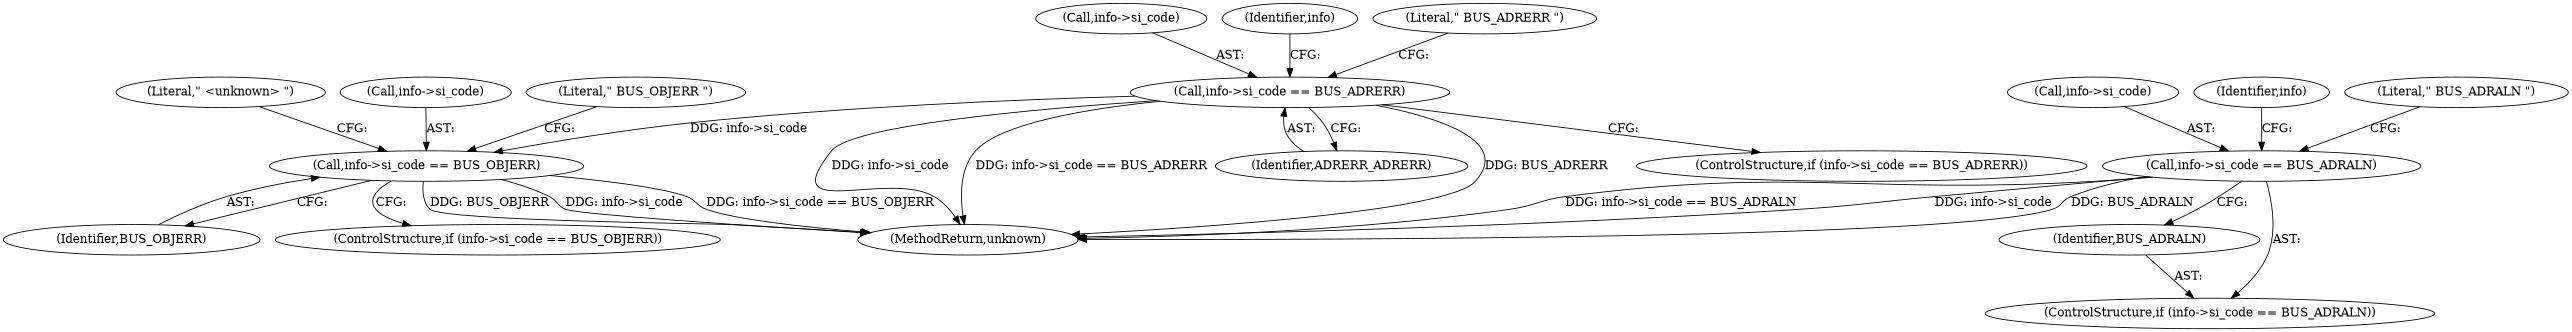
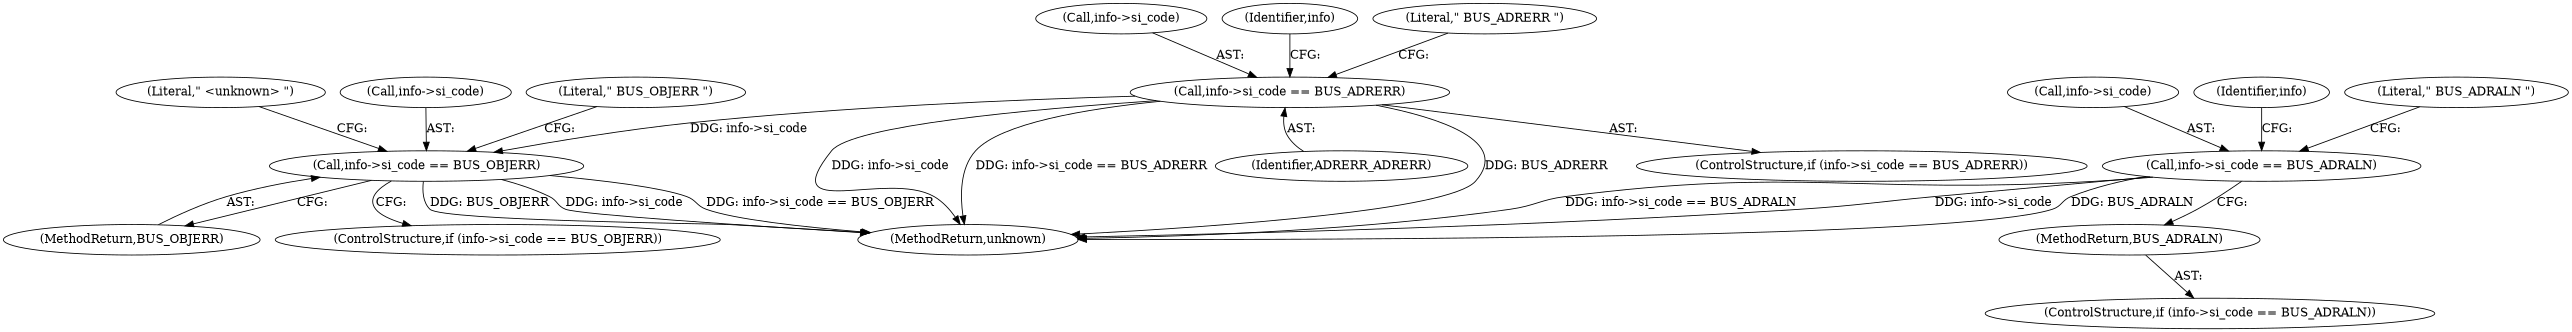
edge "(Call,info->si_code == BUS_ADRERR)" -> "(Identifier,ADRERR_ADRERR)": removed, label "CFG:"
edge "(Call,info->si_code == BUS_ADRERR)" -> "(ControlStructure,if (info->si_code == BUS_ADRERR))": label "CFG: " -> "AST: "
node "(Identifier,BUS_OBJERR)": label "(Identifier,BUS_OBJERR)" -> "(MethodReturn,BUS_OBJERR)"
node "(Identifier,BUS_ADRALN)": label "(Identifier,BUS_ADRALN)" -> "(MethodReturn,BUS_ADRALN)"
edge "(Call,info->si_code == BUS_ADRALN)" -> "(ControlStructure,if (info->si_code == BUS_ADRALN))": removed, label "AST:"
